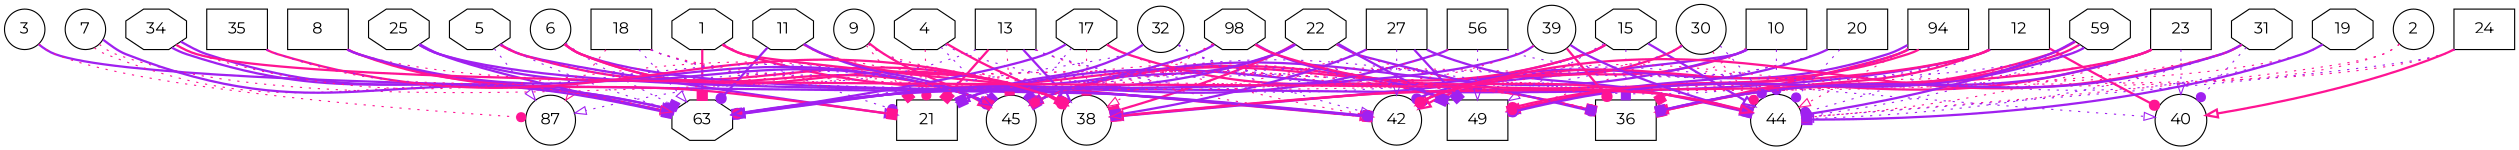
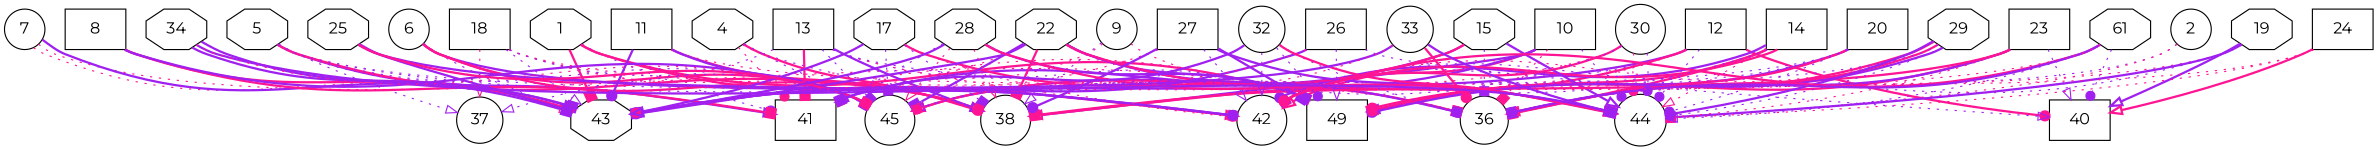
node "3": removed
node "35": removed
node "11": shape octagon -> box
node "98": label "98" -> "28"
node "56": label "56" -> "26"
node "39": label "39" -> "33"
node "94": label "94" -> "14"
node "59": label "59" -> "29"
node "31": label "31" -> "61"
edge "13" -> "45": color deeppink -> purple
edge "17" -> "38": color deeppink -> purple
edge "15" -> "49": removed
edge "9" -> "45": removed
edge "11" -> "38": arrowhead onormal -> dot
edge "10" -> "42": arrowhead onormal -> box
edge "19" -> "40": added
edge "25" -> "45": color purple -> deeppink
edge "8" -> "49": removed
edge "6" -> "38": arrowhead box -> onormal
edge "22" -> "44": style dotted -> bold
edge "12" -> "36": now "20" -> "36"
edge "34" -> "44": color deeppink -> purple
edge "32" -> "44": added
edge "2" -> "36": color deeppink -> purple
edge "23" -> "49": arrowhead onormal -> box
edge "27" -> "38": arrowhead box -> dot
edge "24" -> "44": color purple -> deeppink
node "87": label "87" -> "37"
node "63": label "63" -> "43"
node "21": label "21" -> "41"
node "36": shape box -> circle
node "40": shape circle -> box
